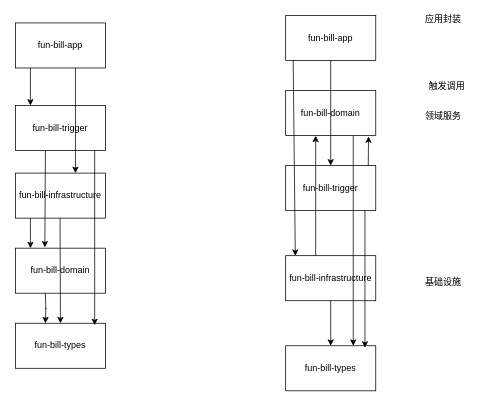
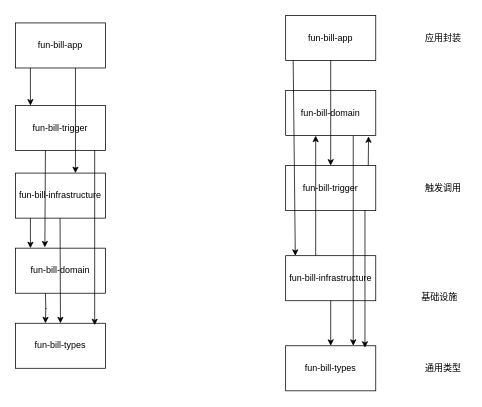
node "应用封装": moved (443, 19) -> (443, 38)
node "触发调用": moved (447, 87) -> (443, 188)
node "领域服务": removed
node "基础设施": moved (443, 282) -> (439, 297)
node "通用类型": added
